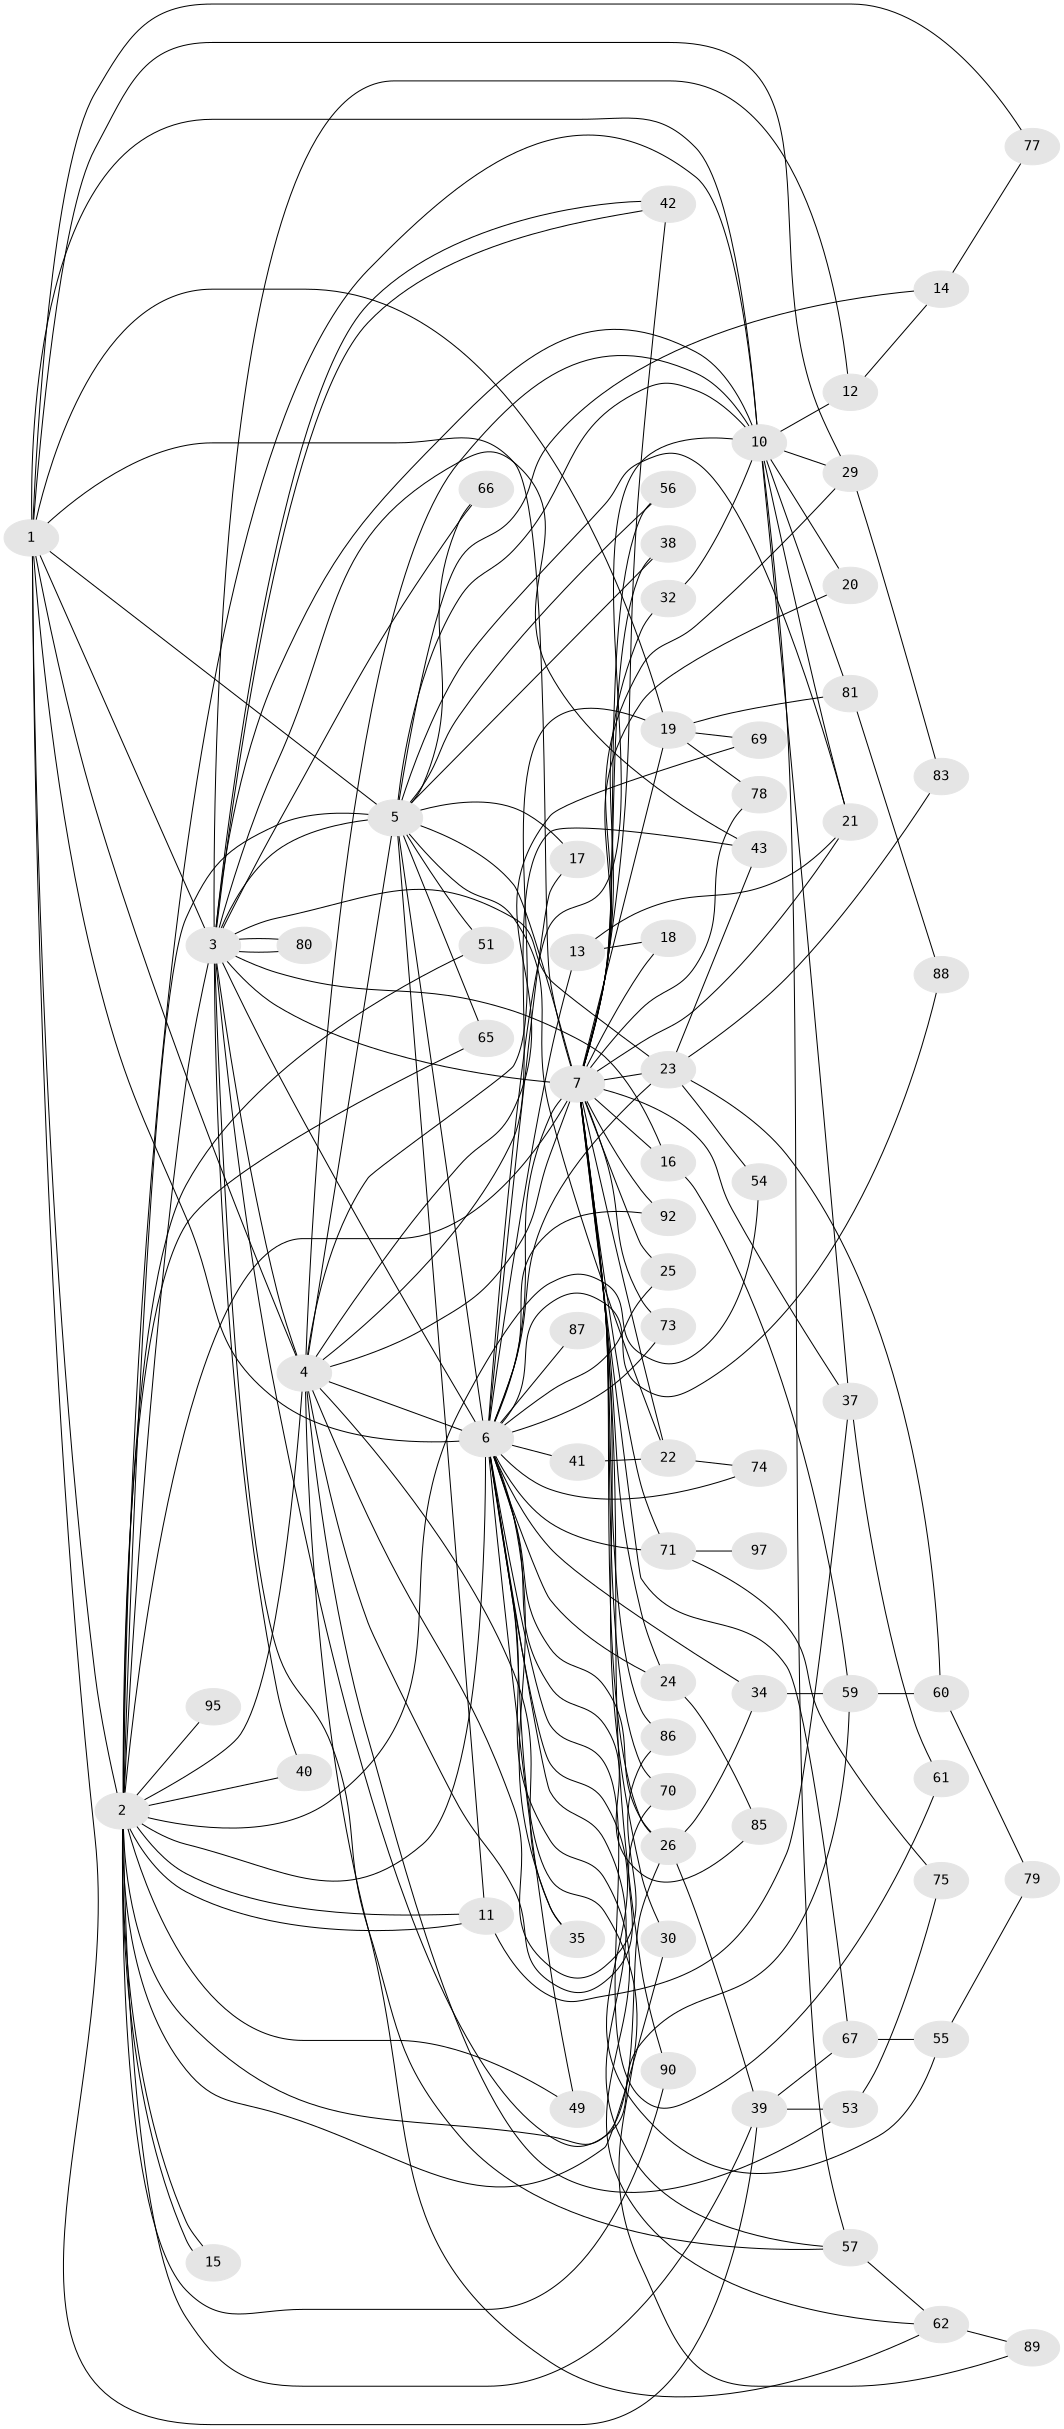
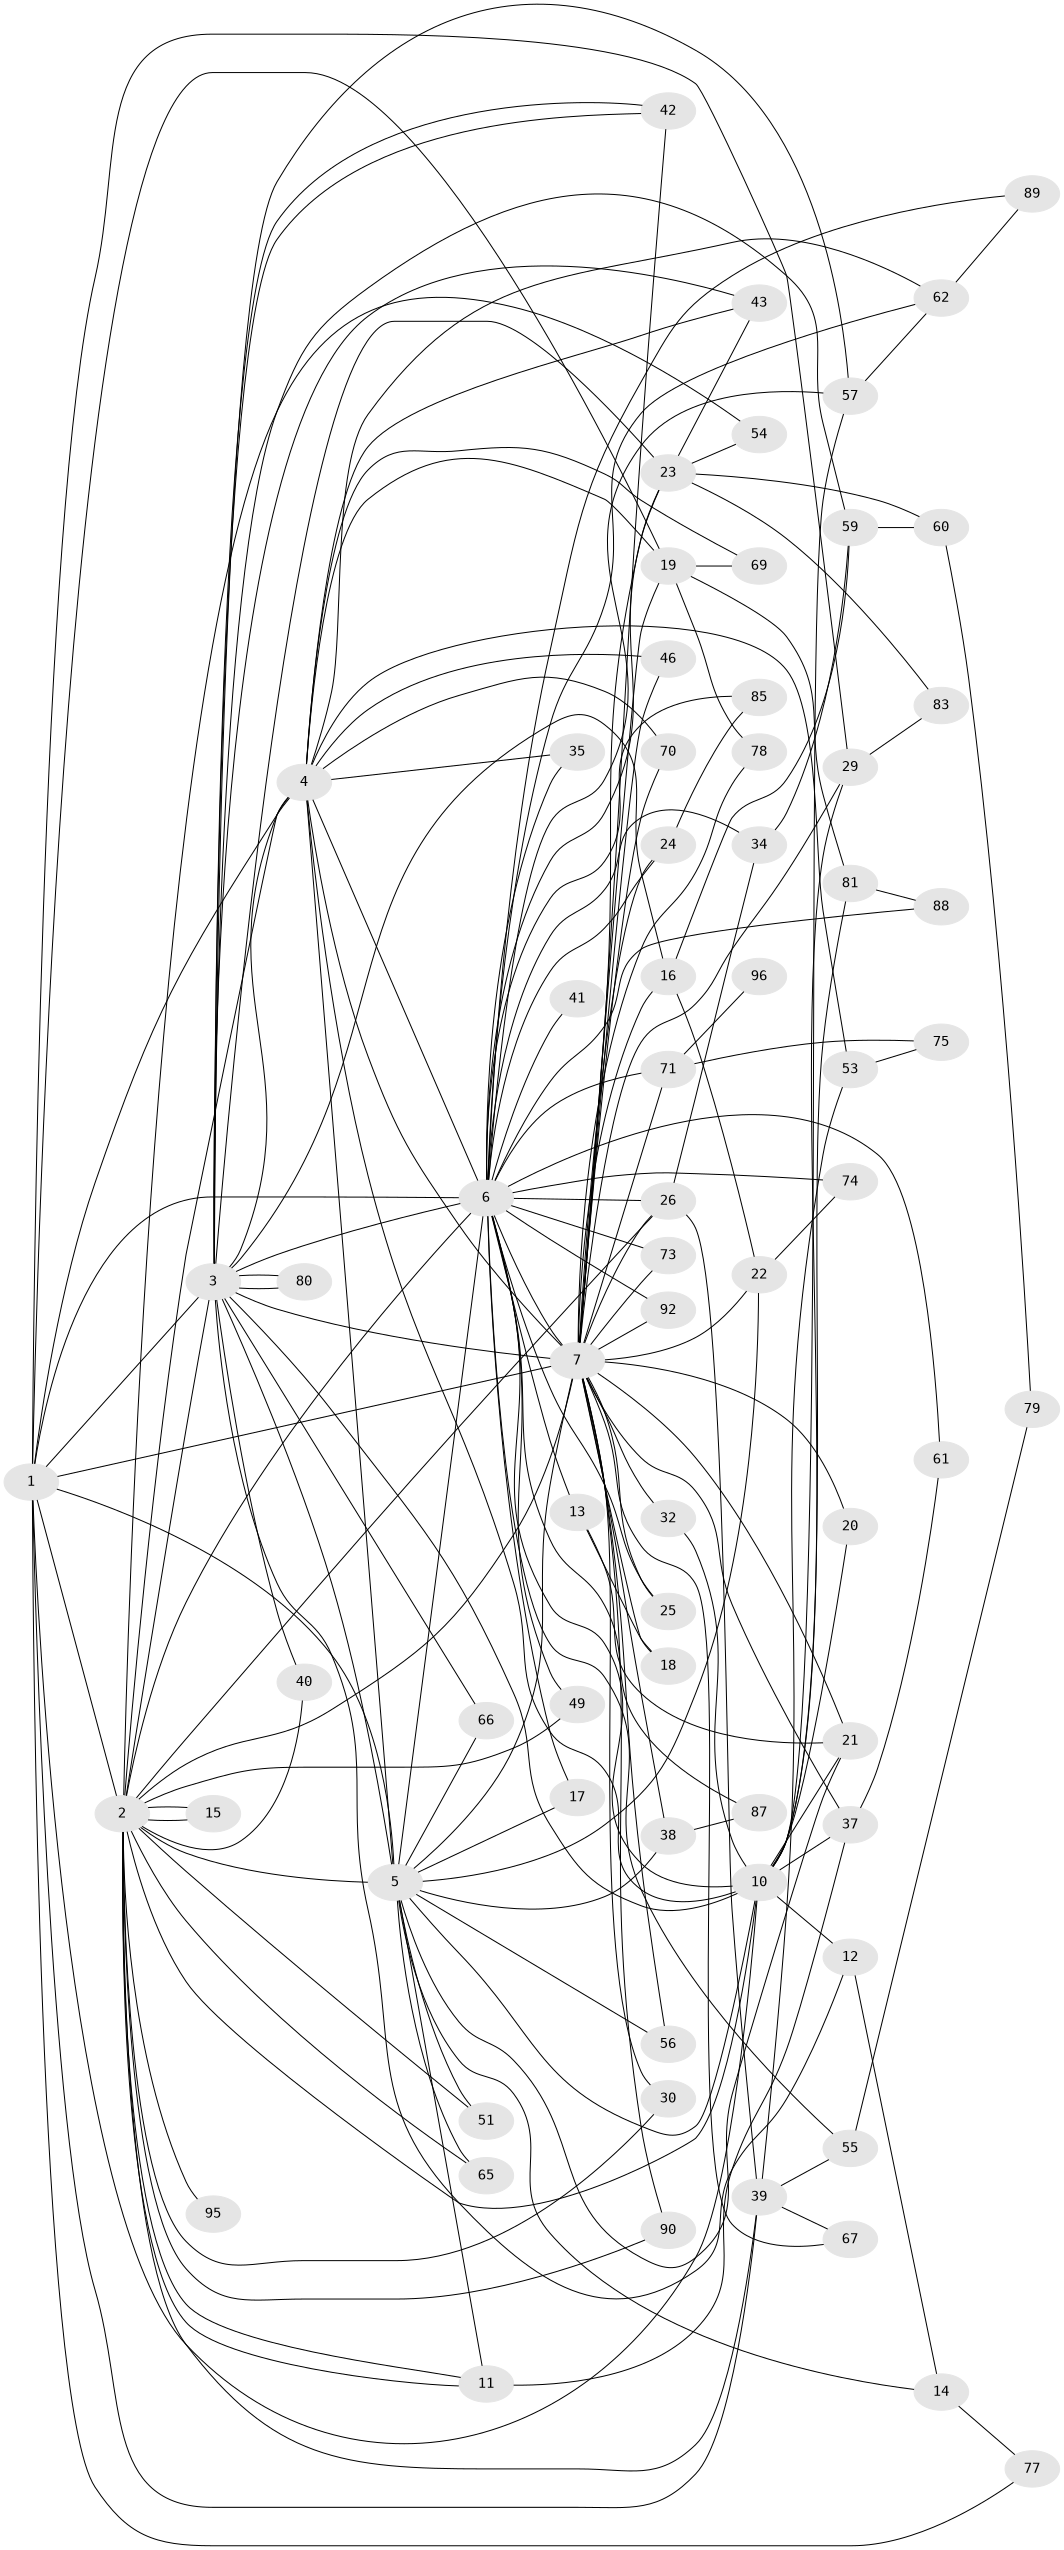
edge "22" -- "41": now "22" -- "16"
node "97": label "97" -> "96"
node "86": label "86" -> "46"
edge "87" -- "38": added
edge "67" -- "55": now "39" -- "55"
